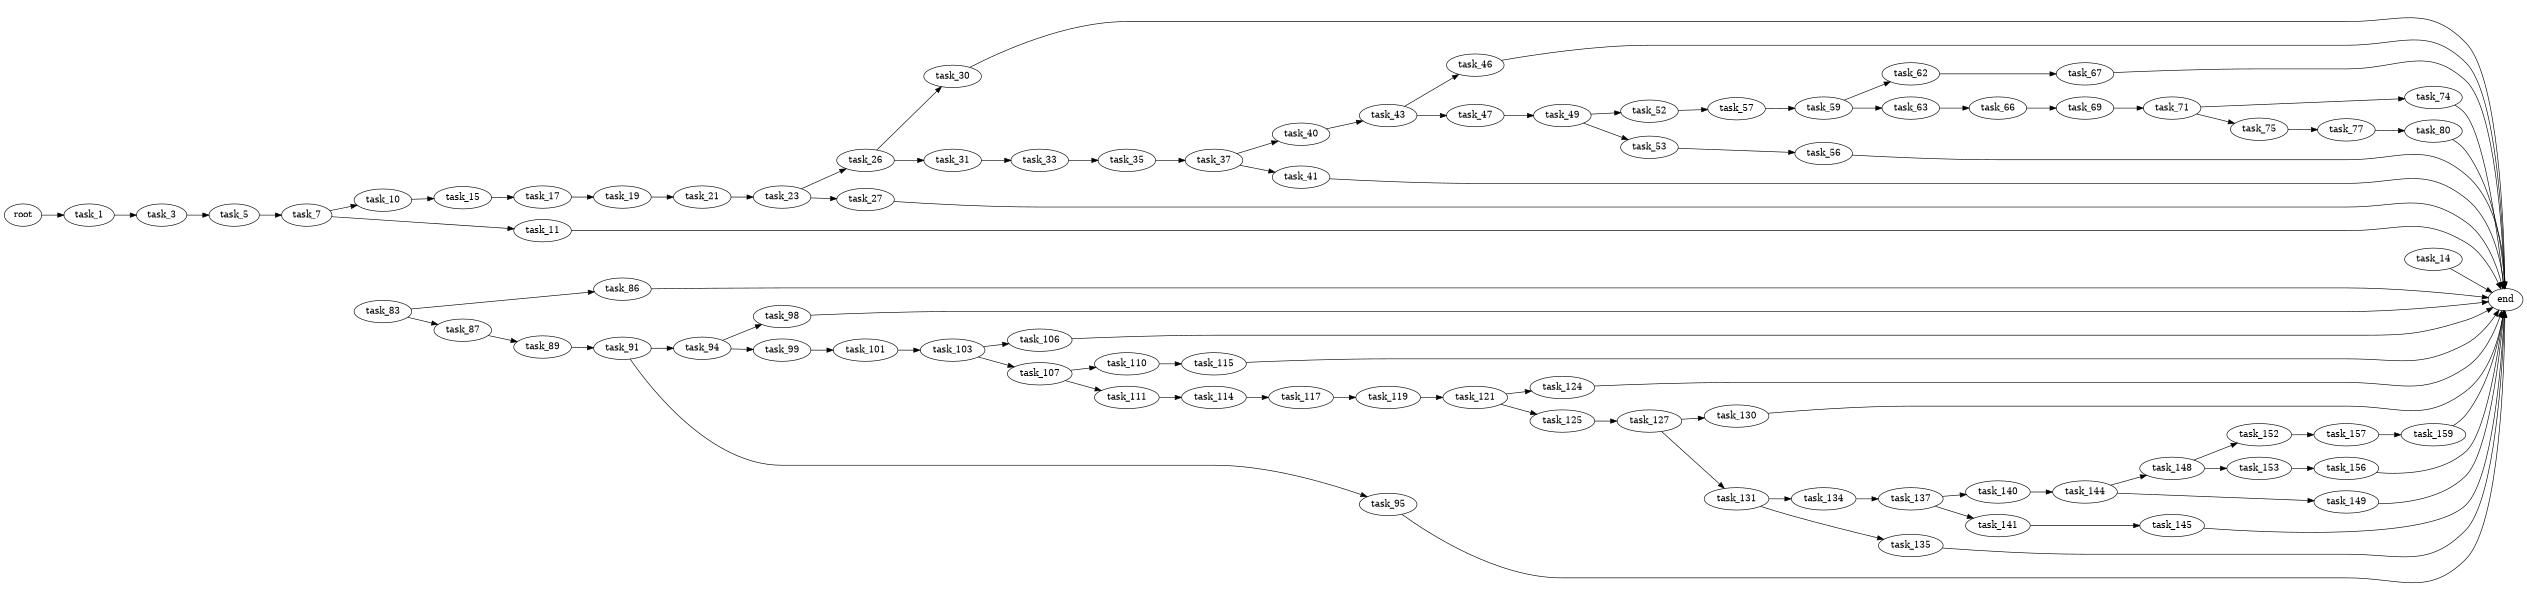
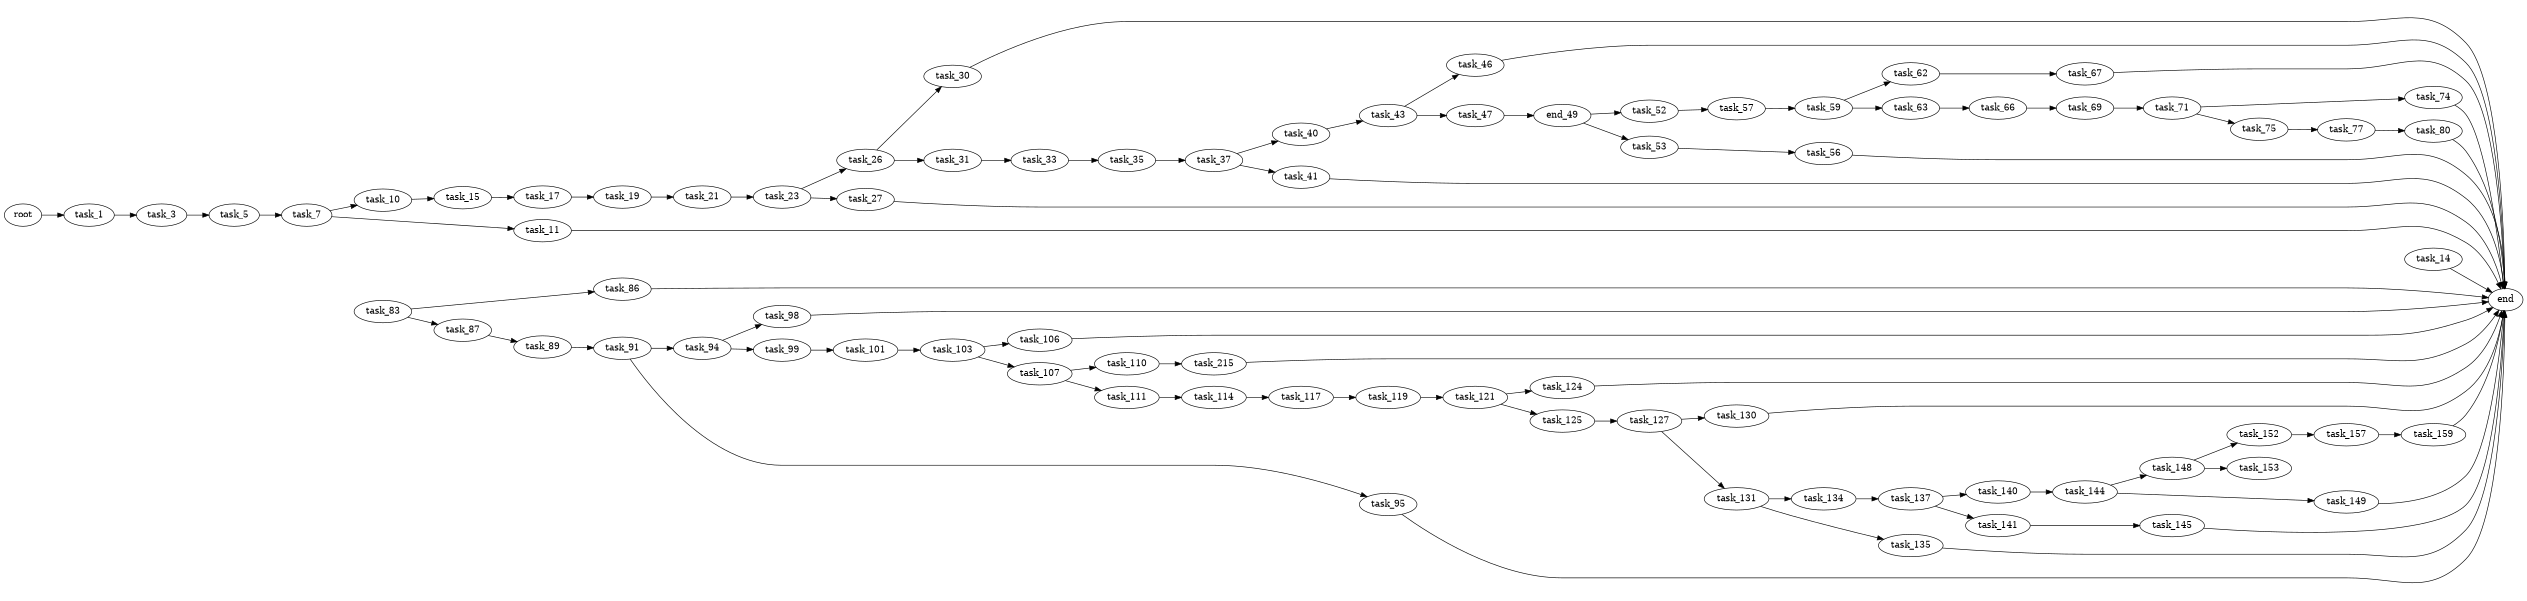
node "task_49": label "task_49" -> "end_49"
node "task_115": label "task_115" -> "task_215"
node "task_156": removed
